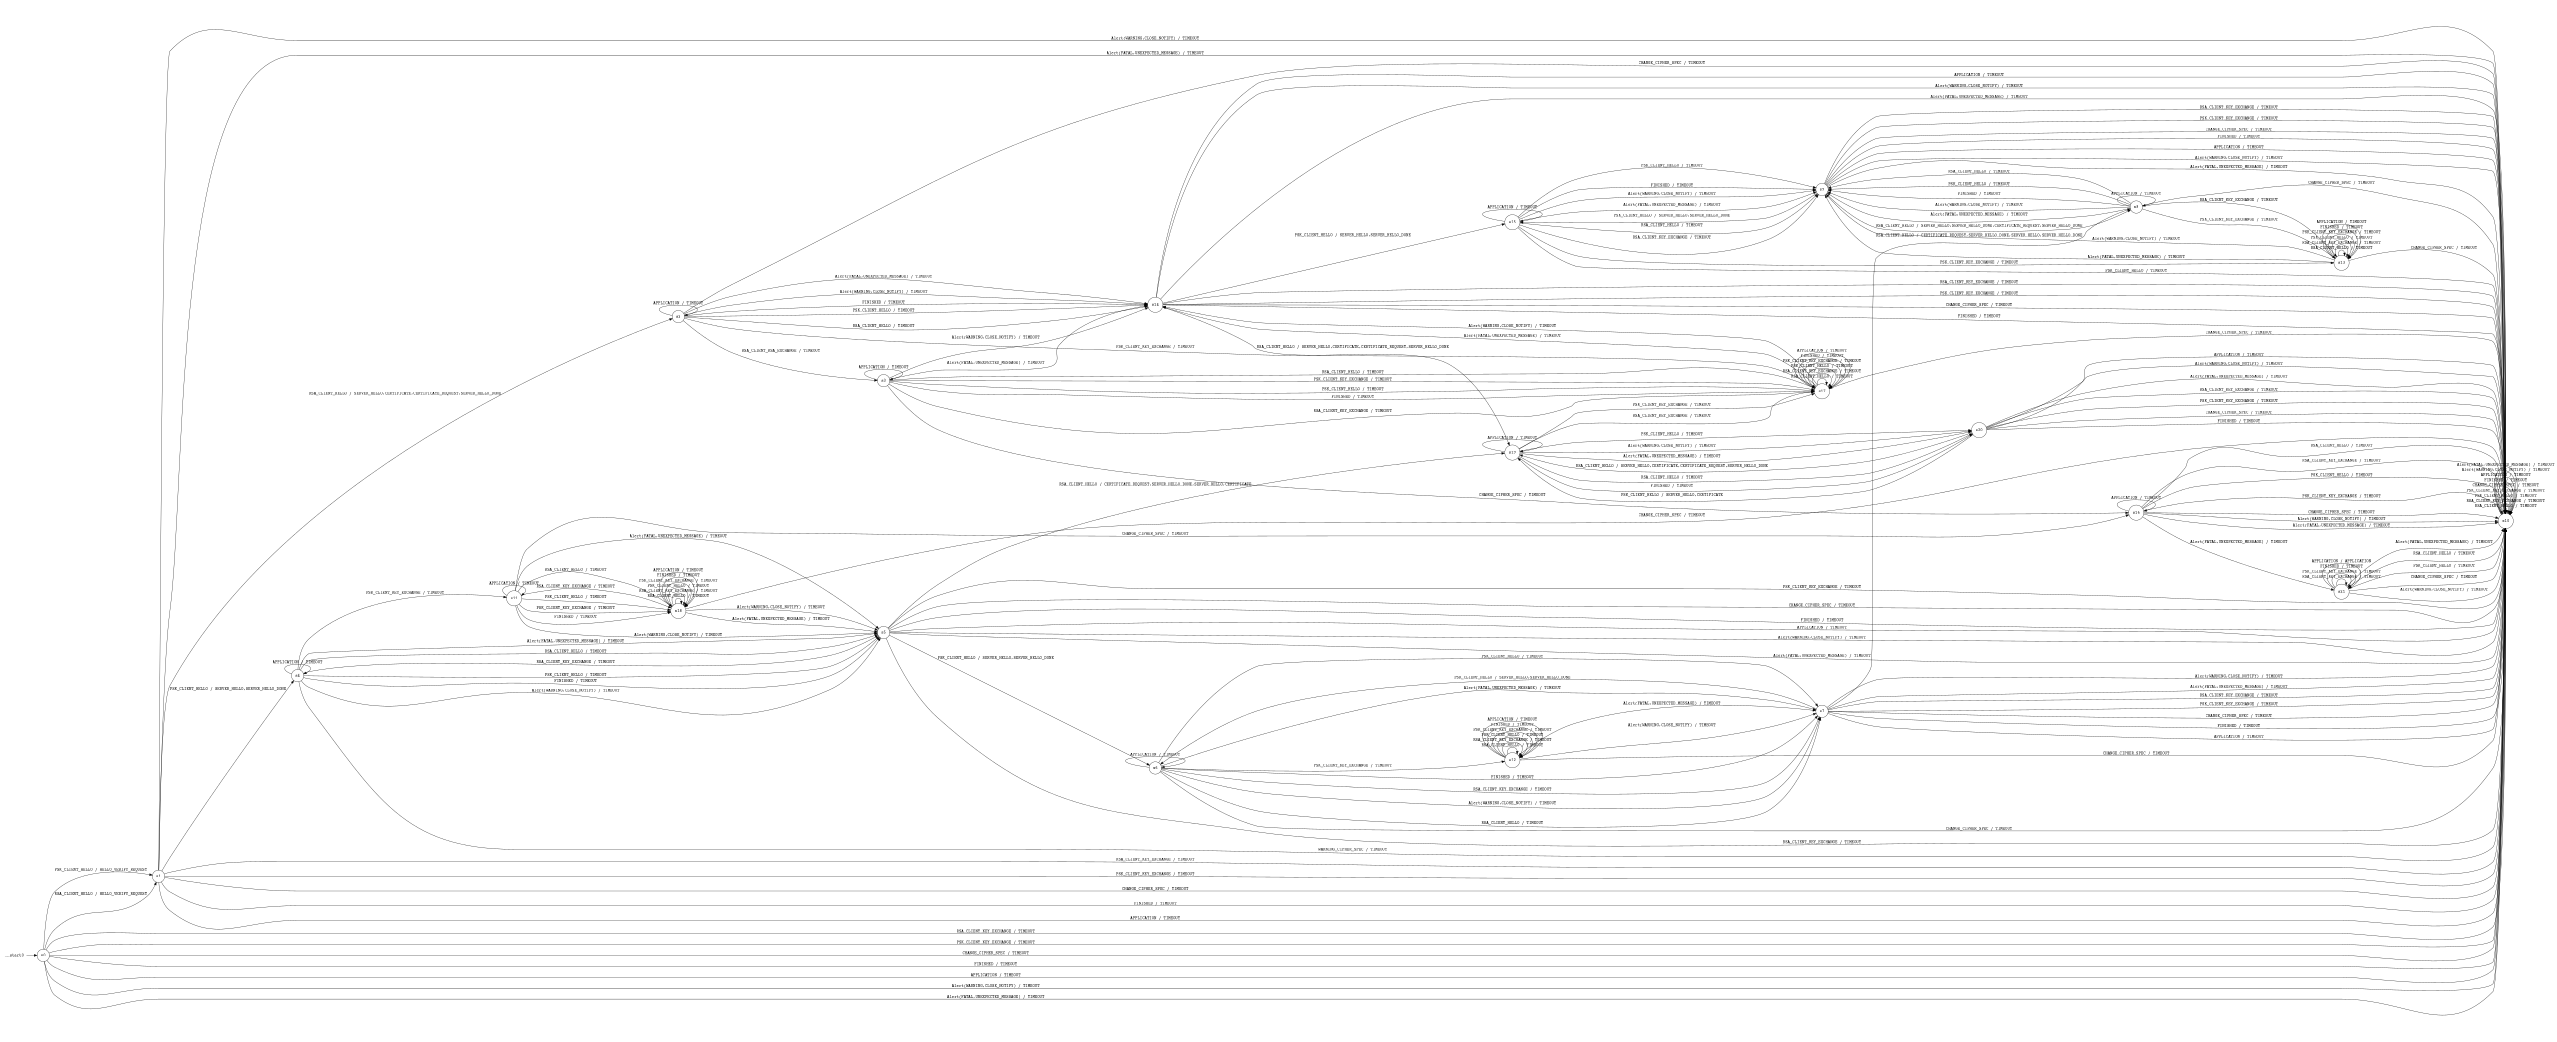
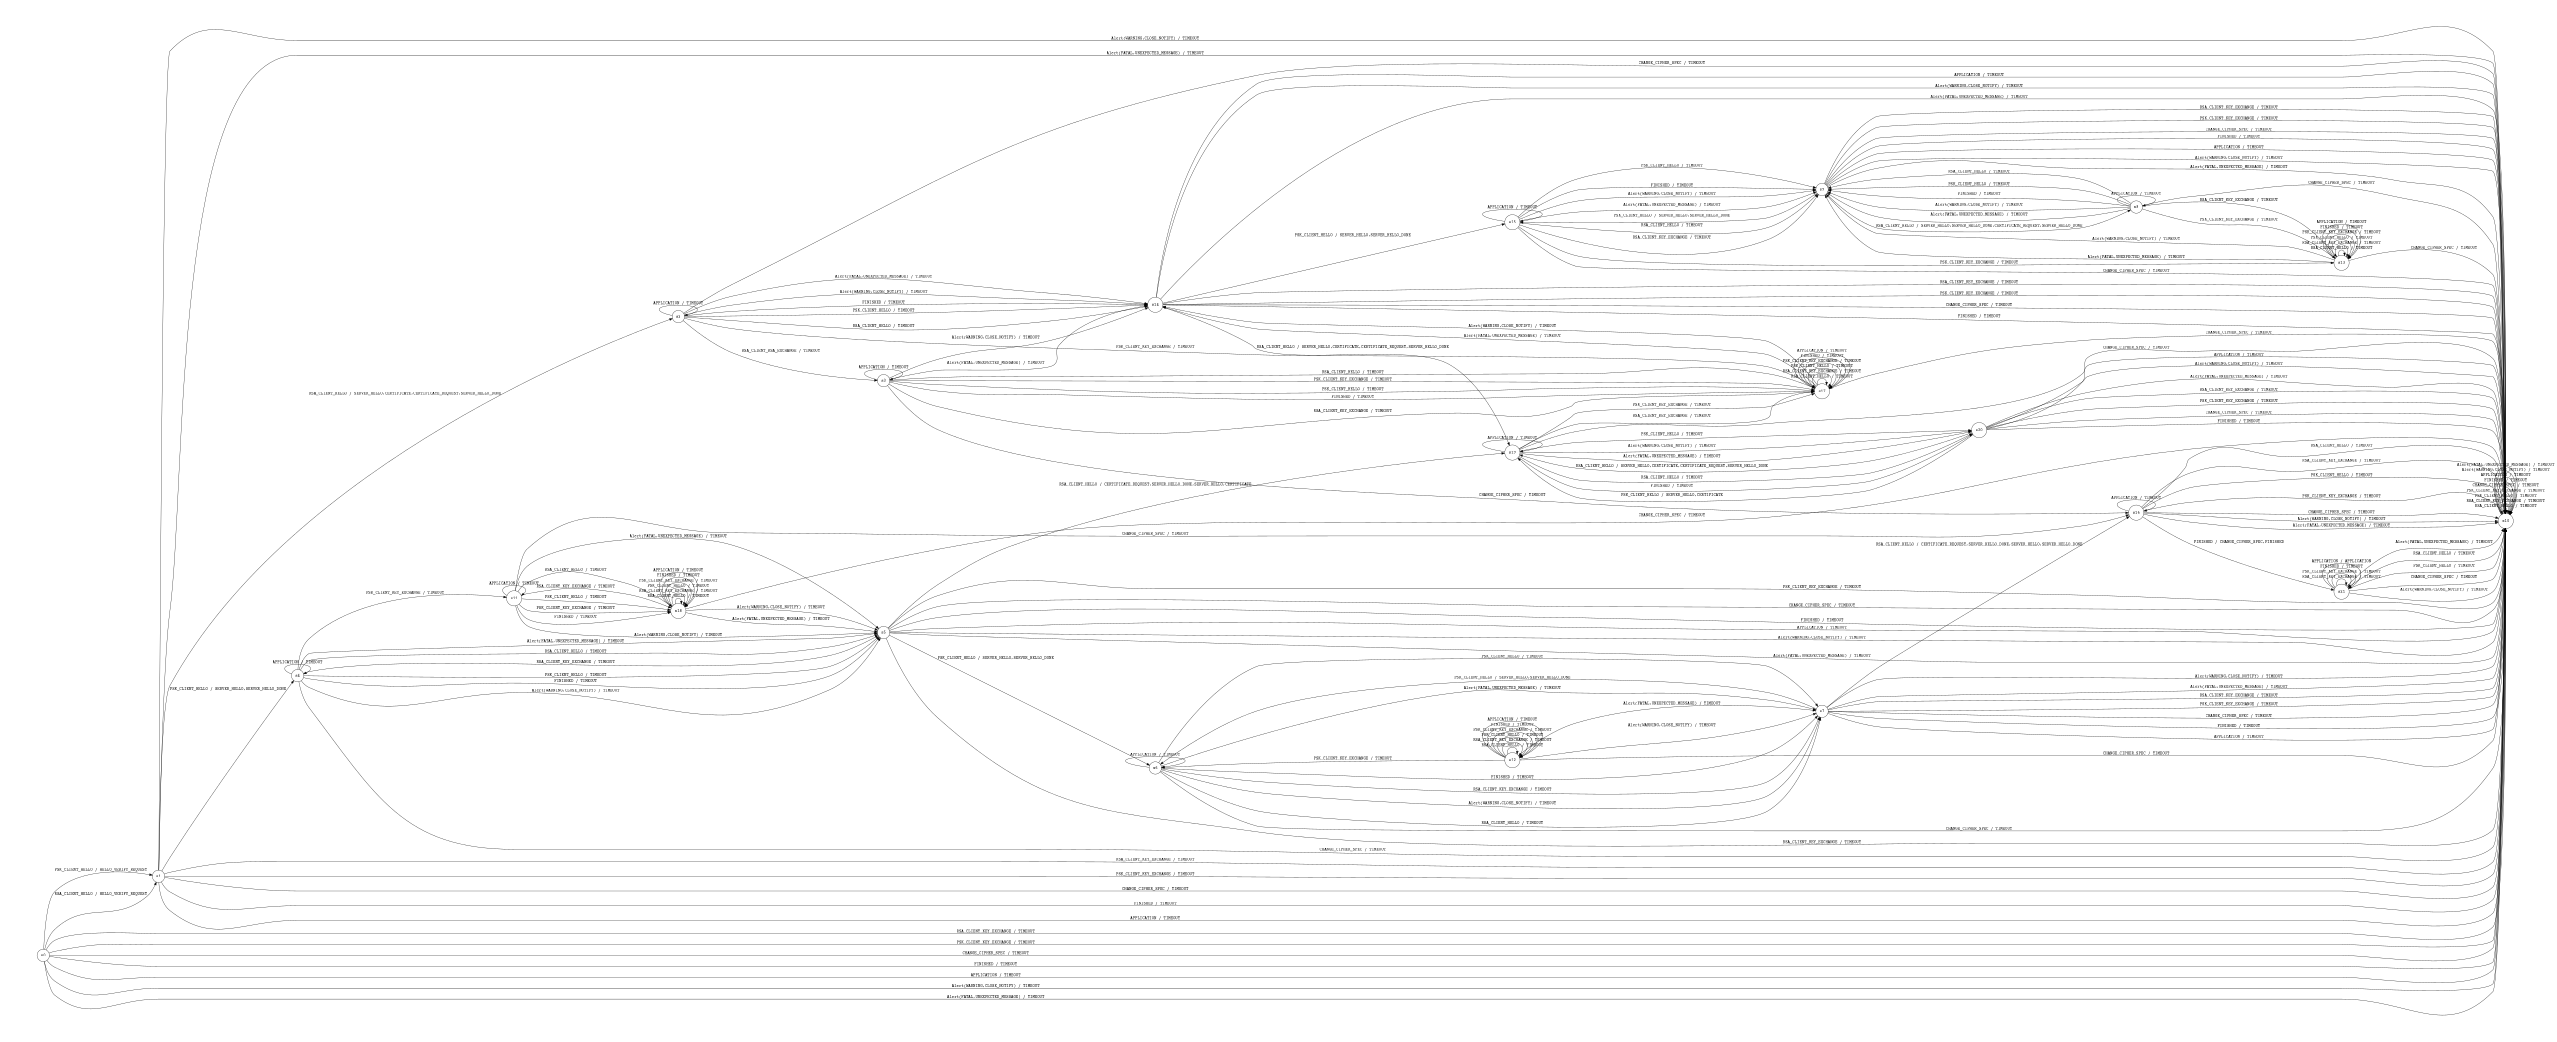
edge "s15" -> "s10": label "PSK_CLIENT_HELLO / TIMEOUT" -> "CHANGE_CIPHER_SPEC / TIMEOUT"
edge "s7" -> "s8": now "s7" -> "s16"
edge "s19" -> "s10": added, label "CHANGE_CIPHER_SPEC / TIMEOUT"
edge "s16" -> "s21": label "Alert(FATAL,UNEXPECTED_MESSAGE) / TIMEOUT" -> "FINISHED / CHANGE_CIPHER_SPEC,FINISHED"
edge "s6" -> "s12": reversed
edge "s4" -> "s10": label "WARNING_CIPHER_SPEC / TIMEOUT" -> "CHANGE_CIPHER_SPEC / TIMEOUT"
node "__start0": removed
